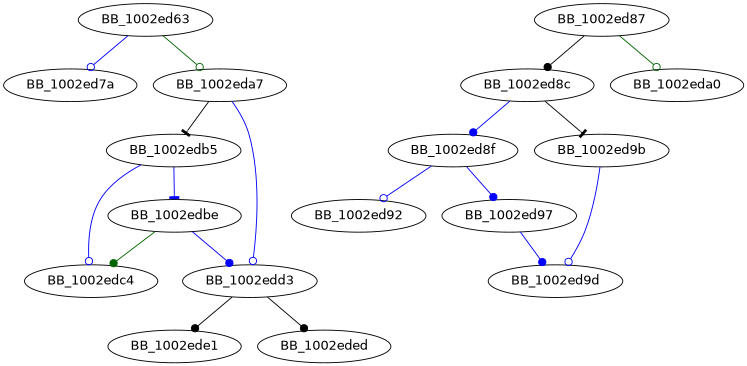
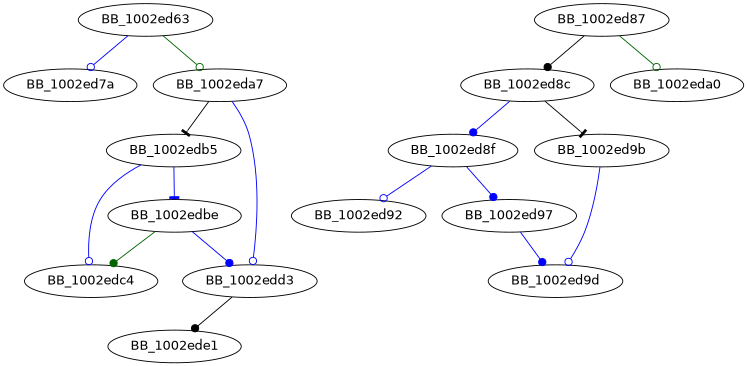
node "BB_1002eded": removed
